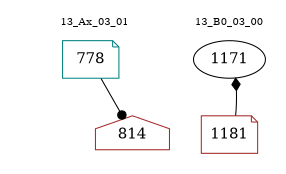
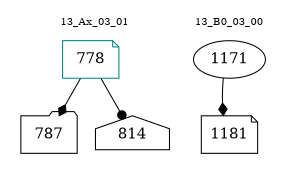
edge "1181" -> "1171": reversed
node "787": added
node "814": color brown -> black
node "1181": color brown -> black
